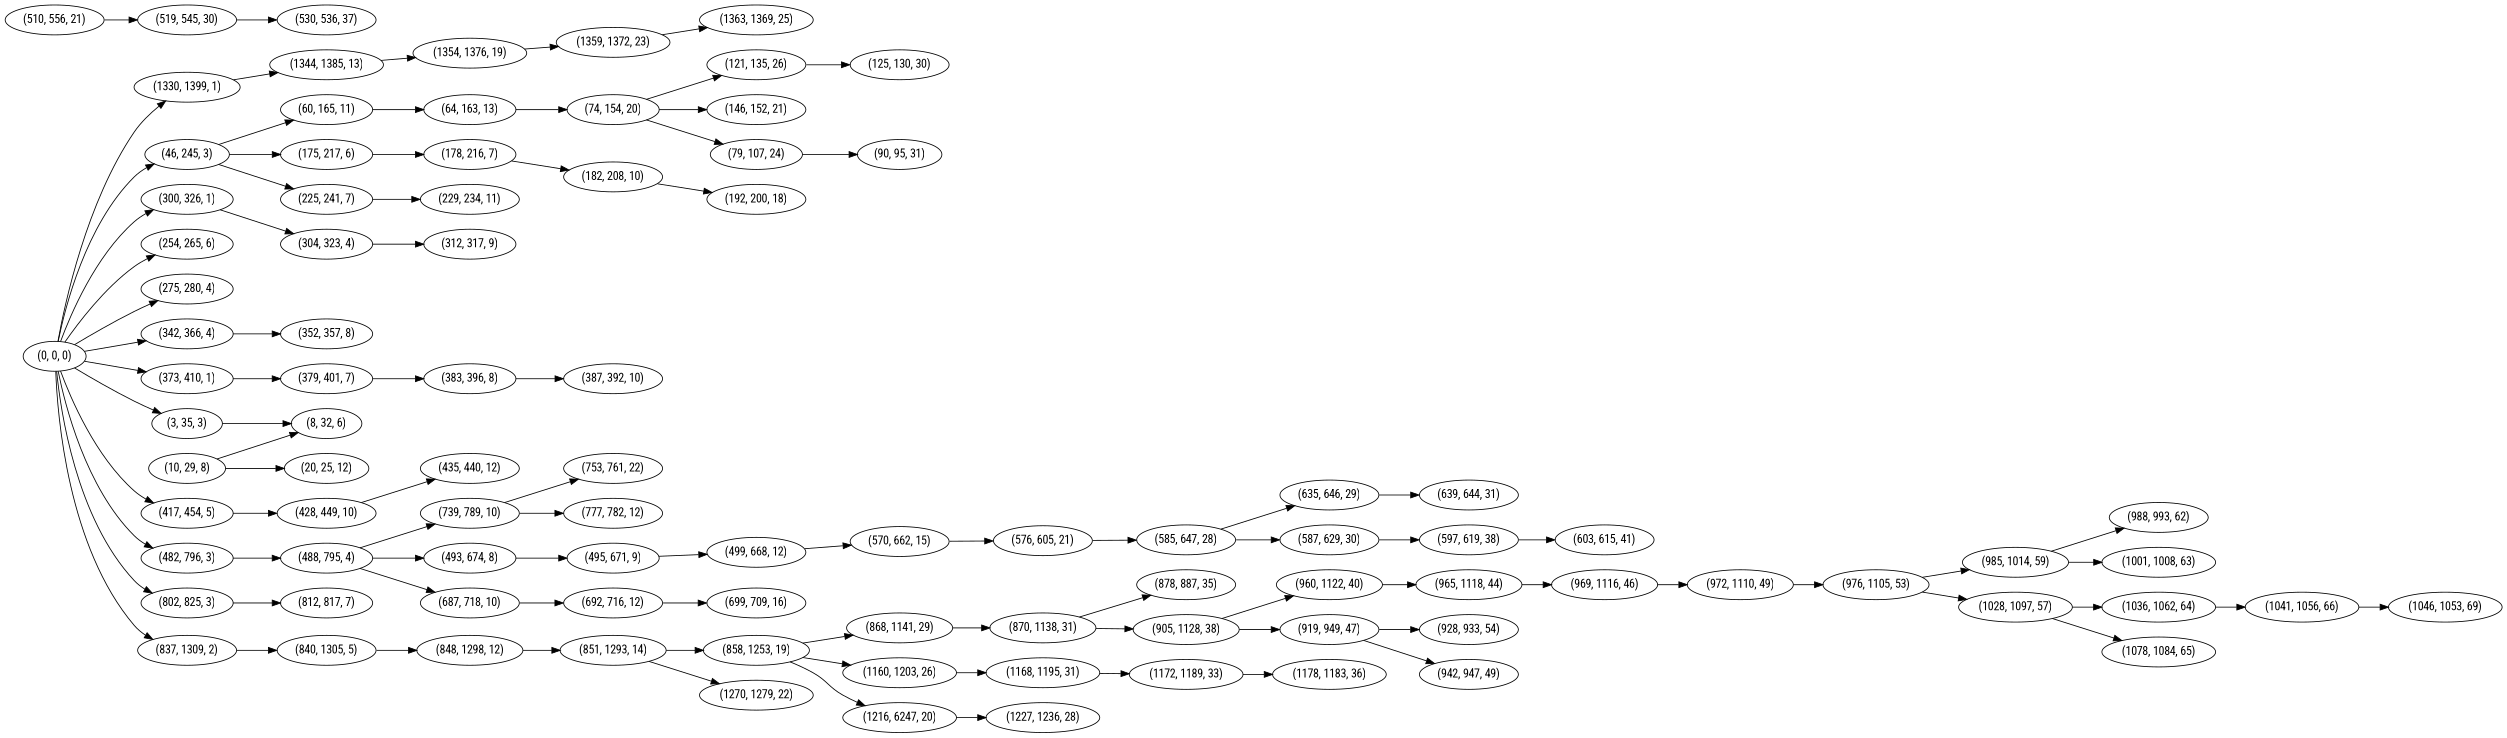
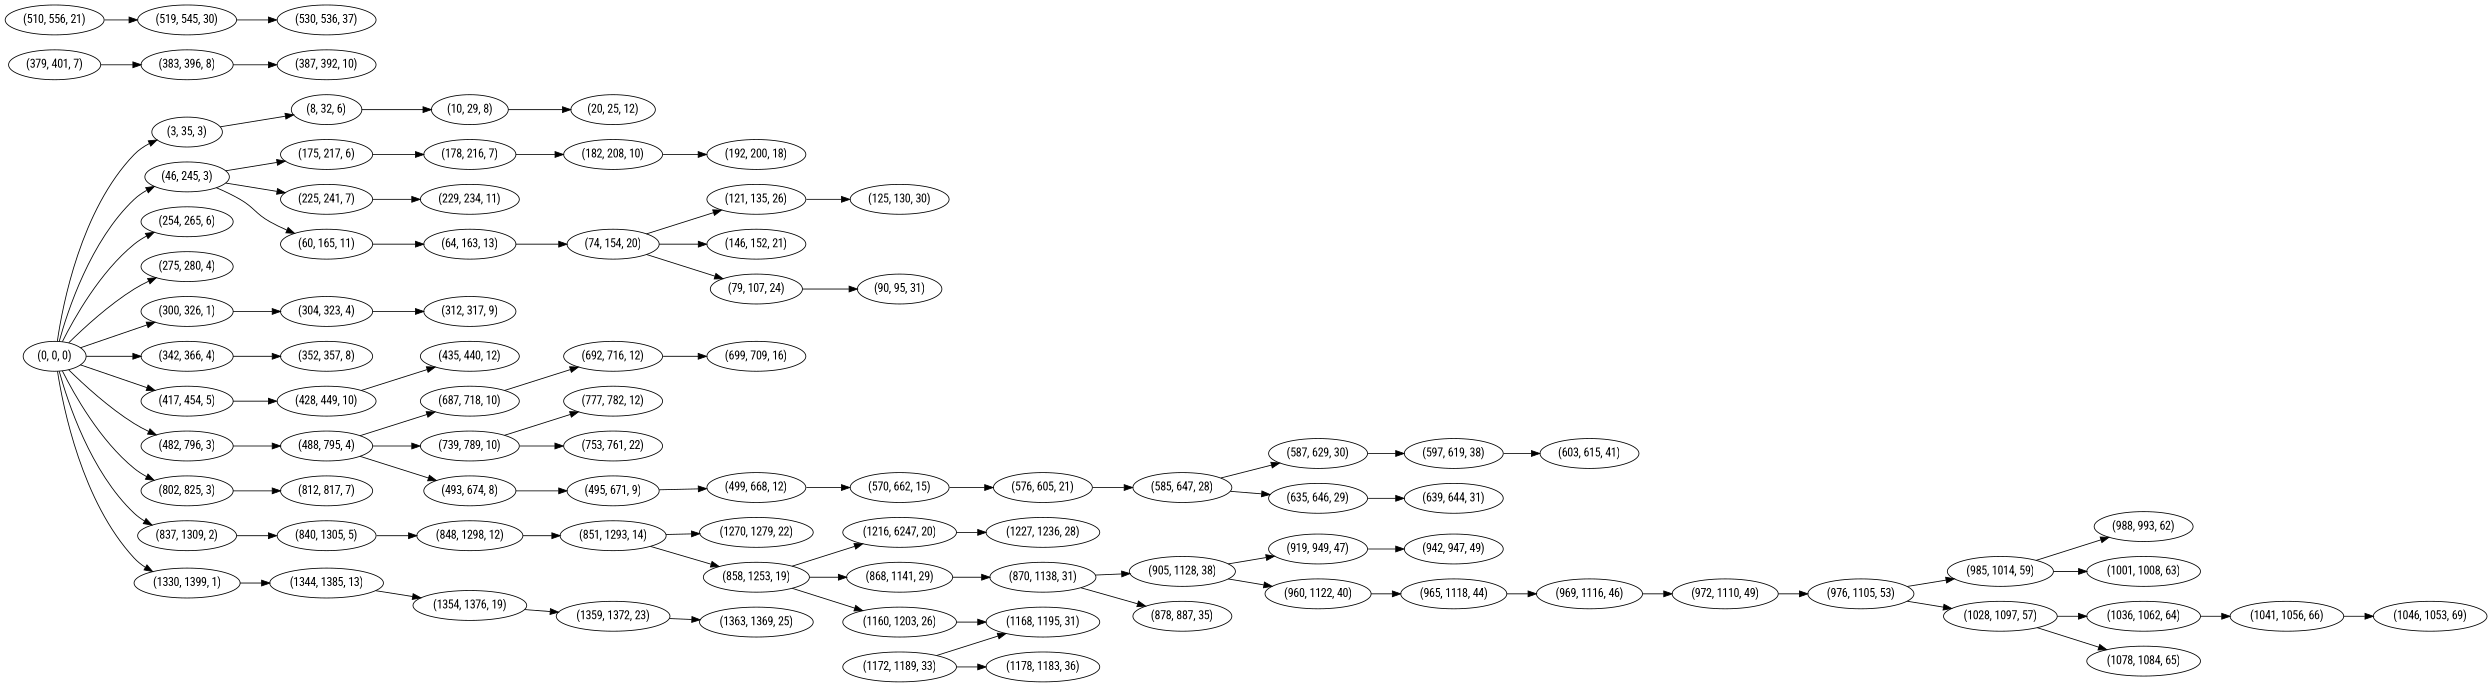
node "(373, 410, 1)": removed
edge "(10, 29, 8)" -> "(8, 32, 6)": reversed
node "(928, 933, 54)": removed
edge "(1168, 1195, 31)" -> "(1172, 1189, 33)": reversed
